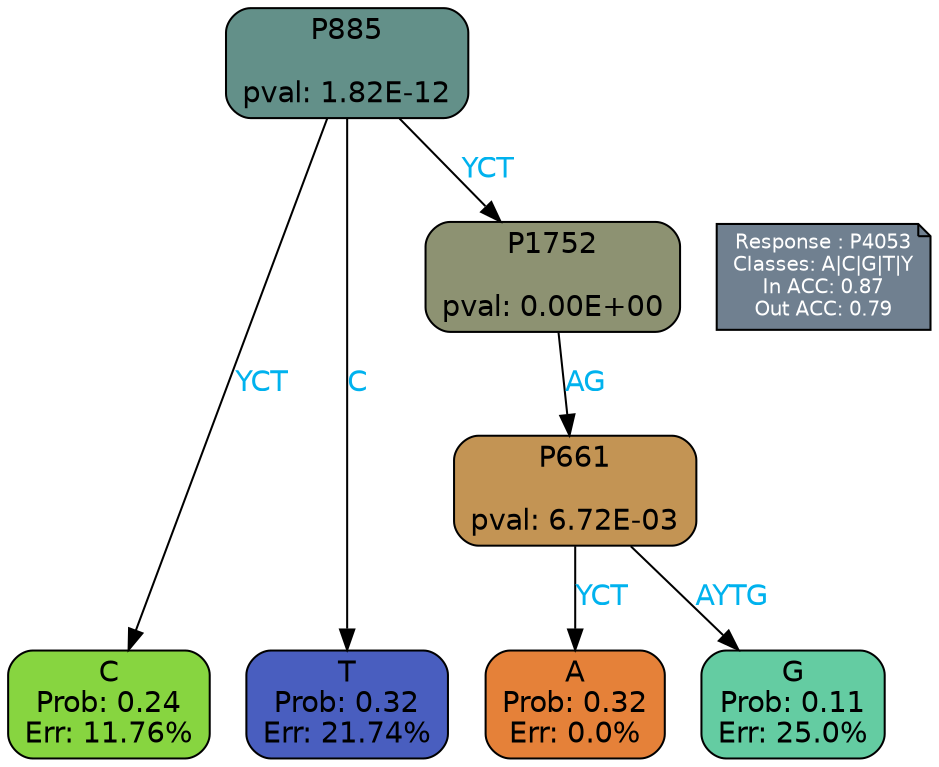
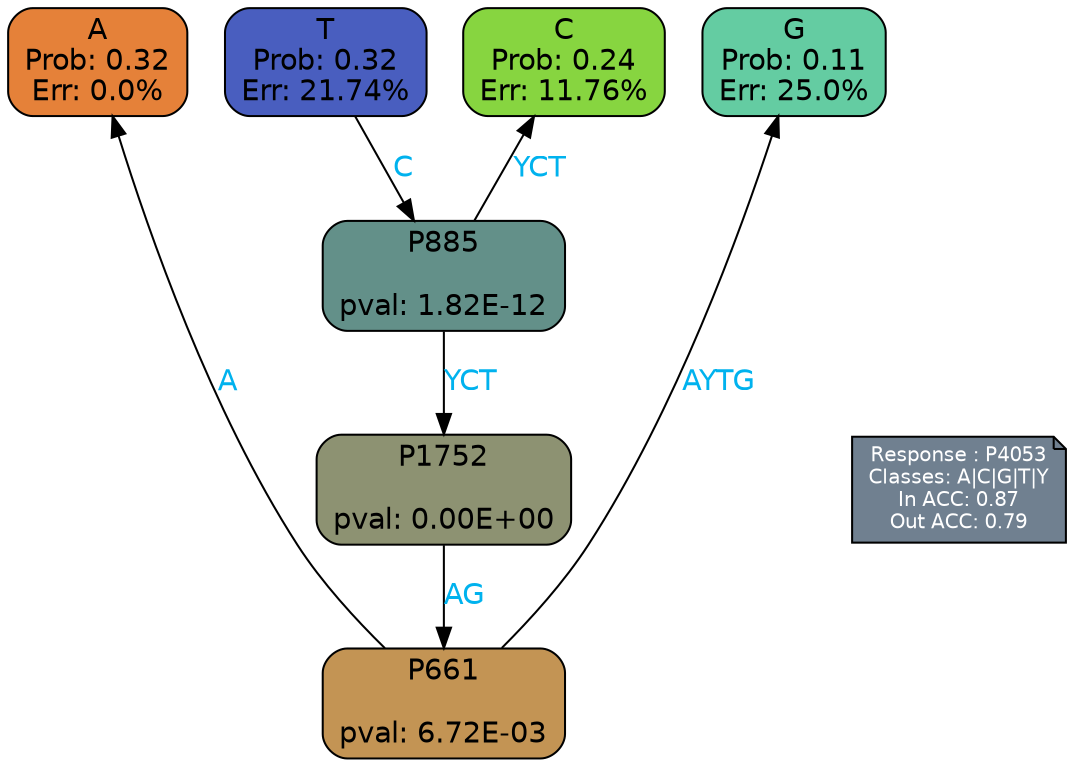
edge "P885 pval: 1.82E-12" -> "T Prob: 0.32 Err: 21.74%": reversed
edge "P661 pval: 6.72E-03" -> "A Prob: 0.32 Err: 0.0%": label "YCT" -> "A"
